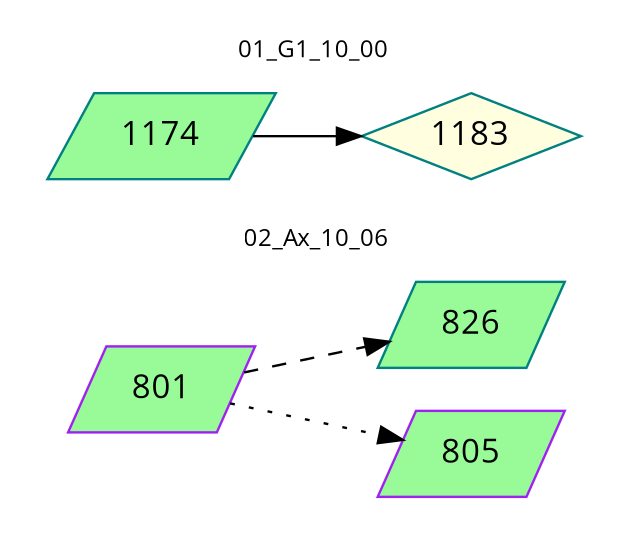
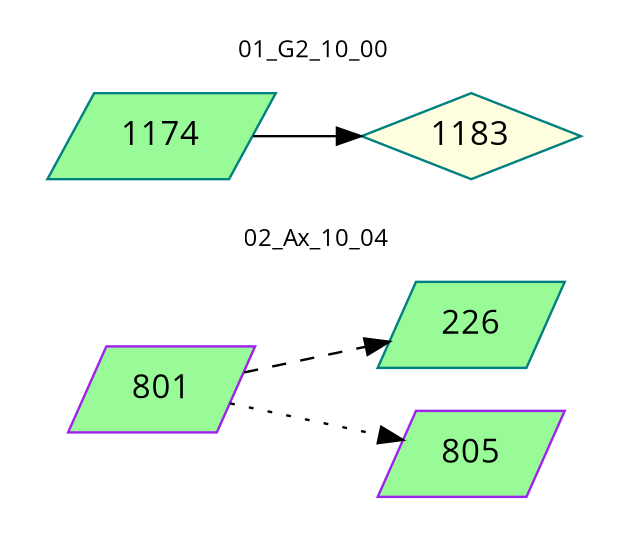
cluster "01_G1_10_00": label "01_G1_10_00" -> "01_G2_10_00"
cluster "02_Ax_10_06": label "02_Ax_10_06" -> "02_Ax_10_04"
node "826": label "826" -> "226"
